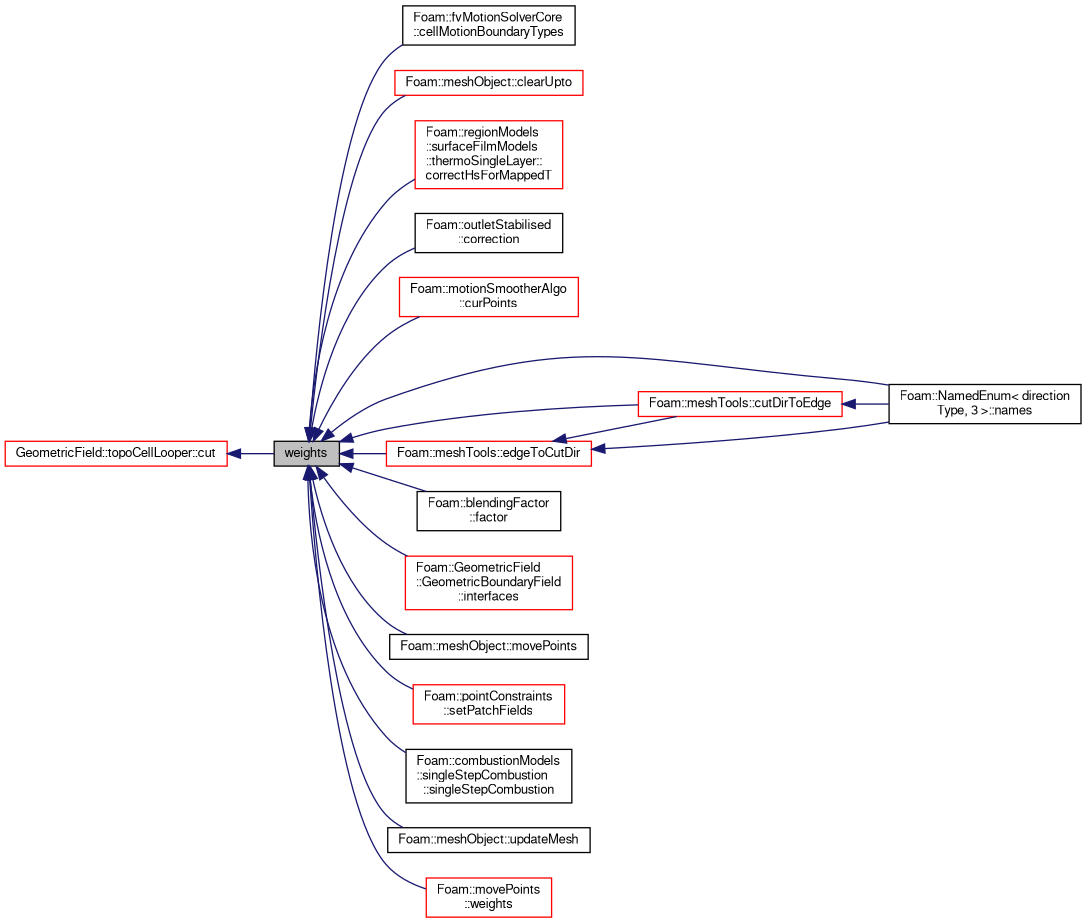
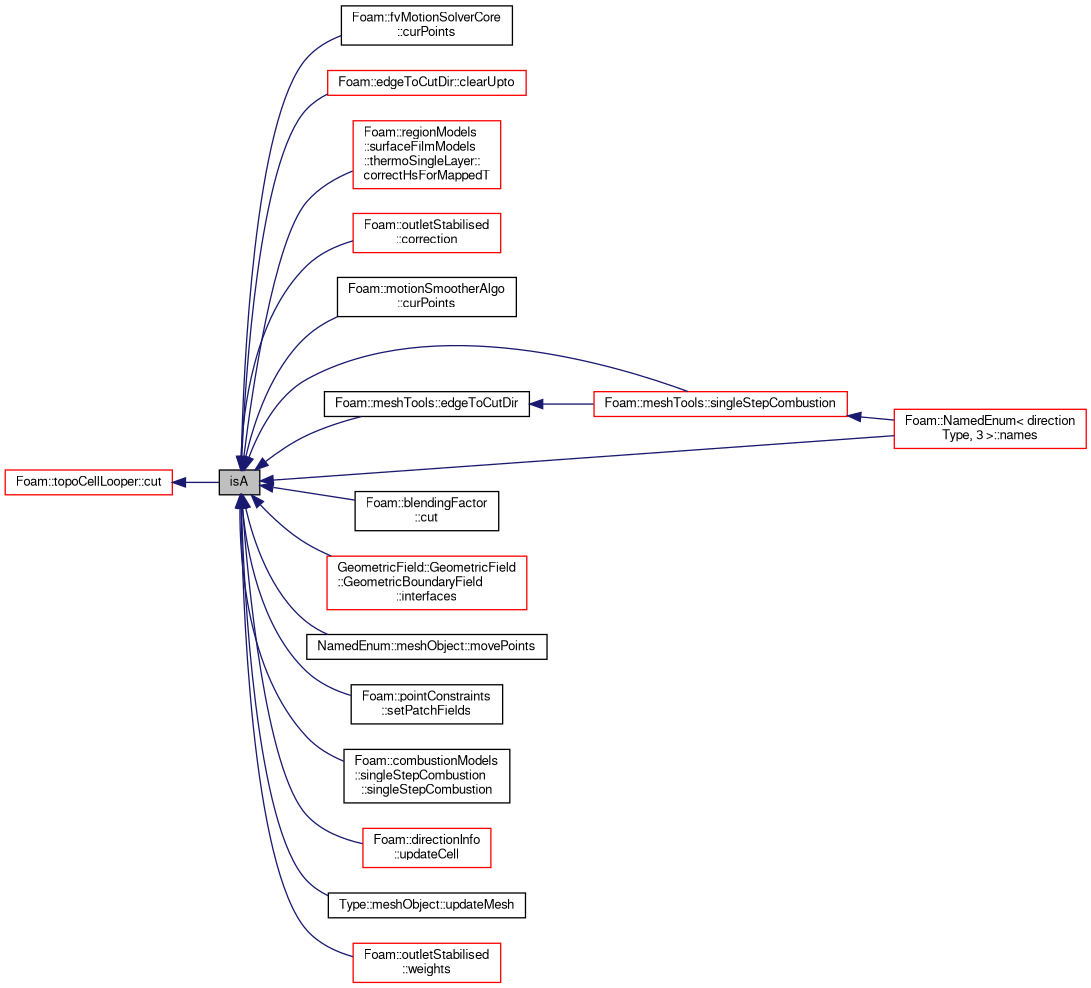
node "Foam::fvMotionSolverCore ::cellMotionBoundaryTypes": label "Foam::fvMotionSolverCore ::cellMotionBoundaryTypes" -> "Foam::fvMotionSolverCore ::curPoints"
node "Foam::meshObject::clearUpto": label "Foam::meshObject::clearUpto" -> "Foam::edgeToCutDir::clearUpto"
node "Foam::outletStabilised ::correction": color black -> red
node "Foam::motionSmootherAlgo ::curPoints": color red -> black
node "Foam::meshTools::cutDirToEdge": label "Foam::meshTools::cutDirToEdge" -> "Foam::meshTools::singleStepCombustion"
node "Foam::NamedEnum< direction Type, 3 >::names": color black -> red
edge "Foam::NamedEnum< direction Type, 3 >::names" -> "Foam::meshTools::edgeToCutDir": removed
node "GeometricField::topoCellLooper::cut": label "GeometricField::topoCellLooper::cut" -> "Foam::topoCellLooper::cut"
node "weights": label "weights" -> "isA"
node "Foam::meshTools::edgeToCutDir": color red -> black
node "Foam::blendingFactor ::factor": label "Foam::blendingFactor ::factor" -> "Foam::blendingFactor ::cut"
node "Foam::GeometricField ::GeometricBoundaryField ::interfaces": label "Foam::GeometricField ::GeometricBoundaryField ::interfaces" -> "GeometricField::GeometricField ::GeometricBoundaryField ::interfaces"
node "Foam::meshObject::movePoints": label "Foam::meshObject::movePoints" -> "NamedEnum::meshObject::movePoints"
node "Foam::pointConstraints ::setPatchFields": color red -> black
node "Foam::meshObject::updateMesh": label "Foam::meshObject::updateMesh" -> "Type::meshObject::updateMesh"
node "Foam::directionInfo ::updateCell": added
node "Foam::movePoints ::weights": label "Foam::movePoints ::weights" -> "Foam::outletStabilised ::weights"
